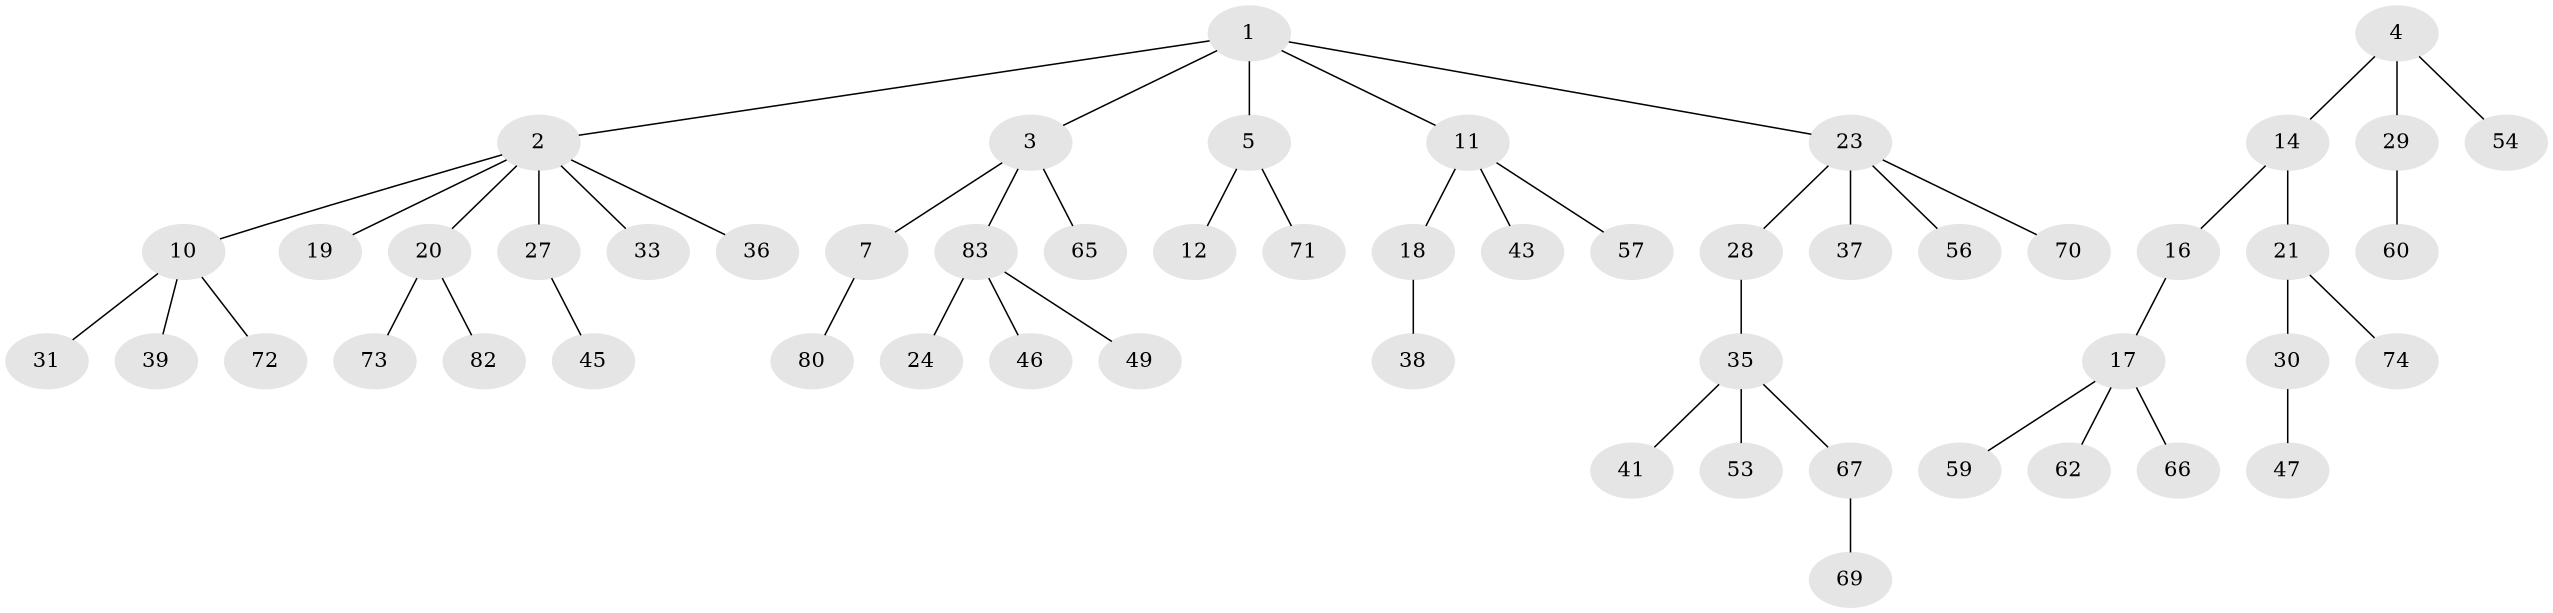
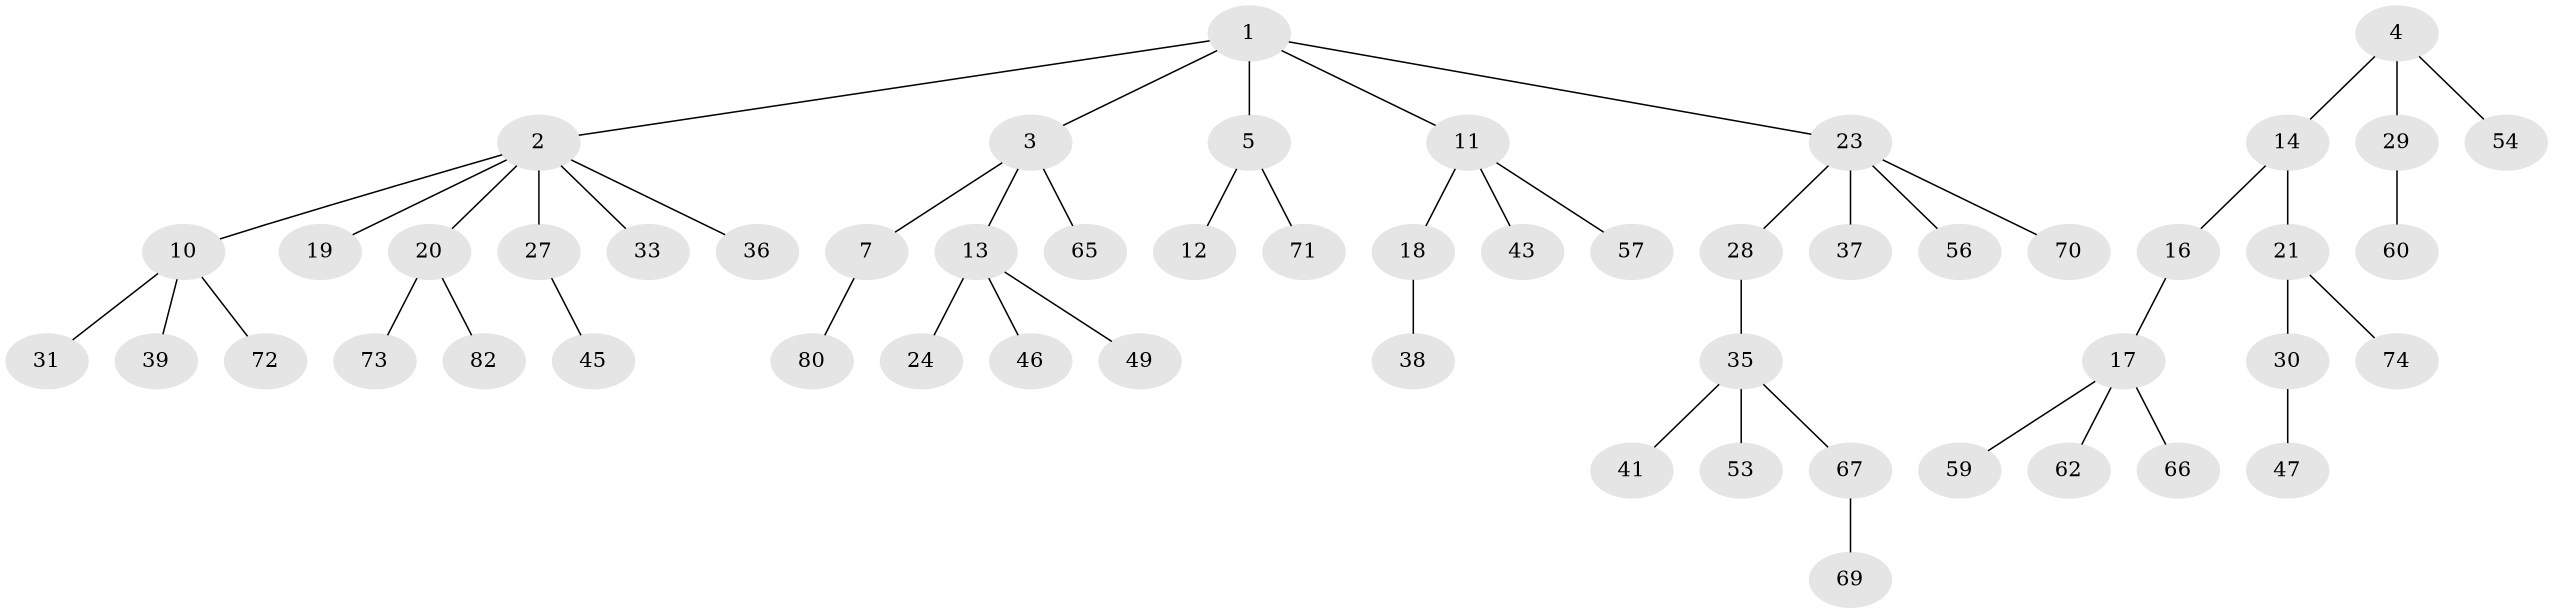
node "83": label "83" -> "13"
